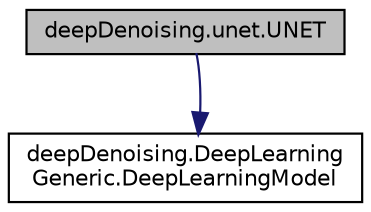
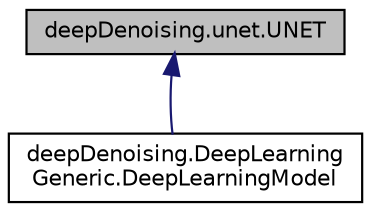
edge "deepDenoising.unet.UNET" -> "deepDenoising.DeepLearning Generic.DeepLearningModel": reversed
